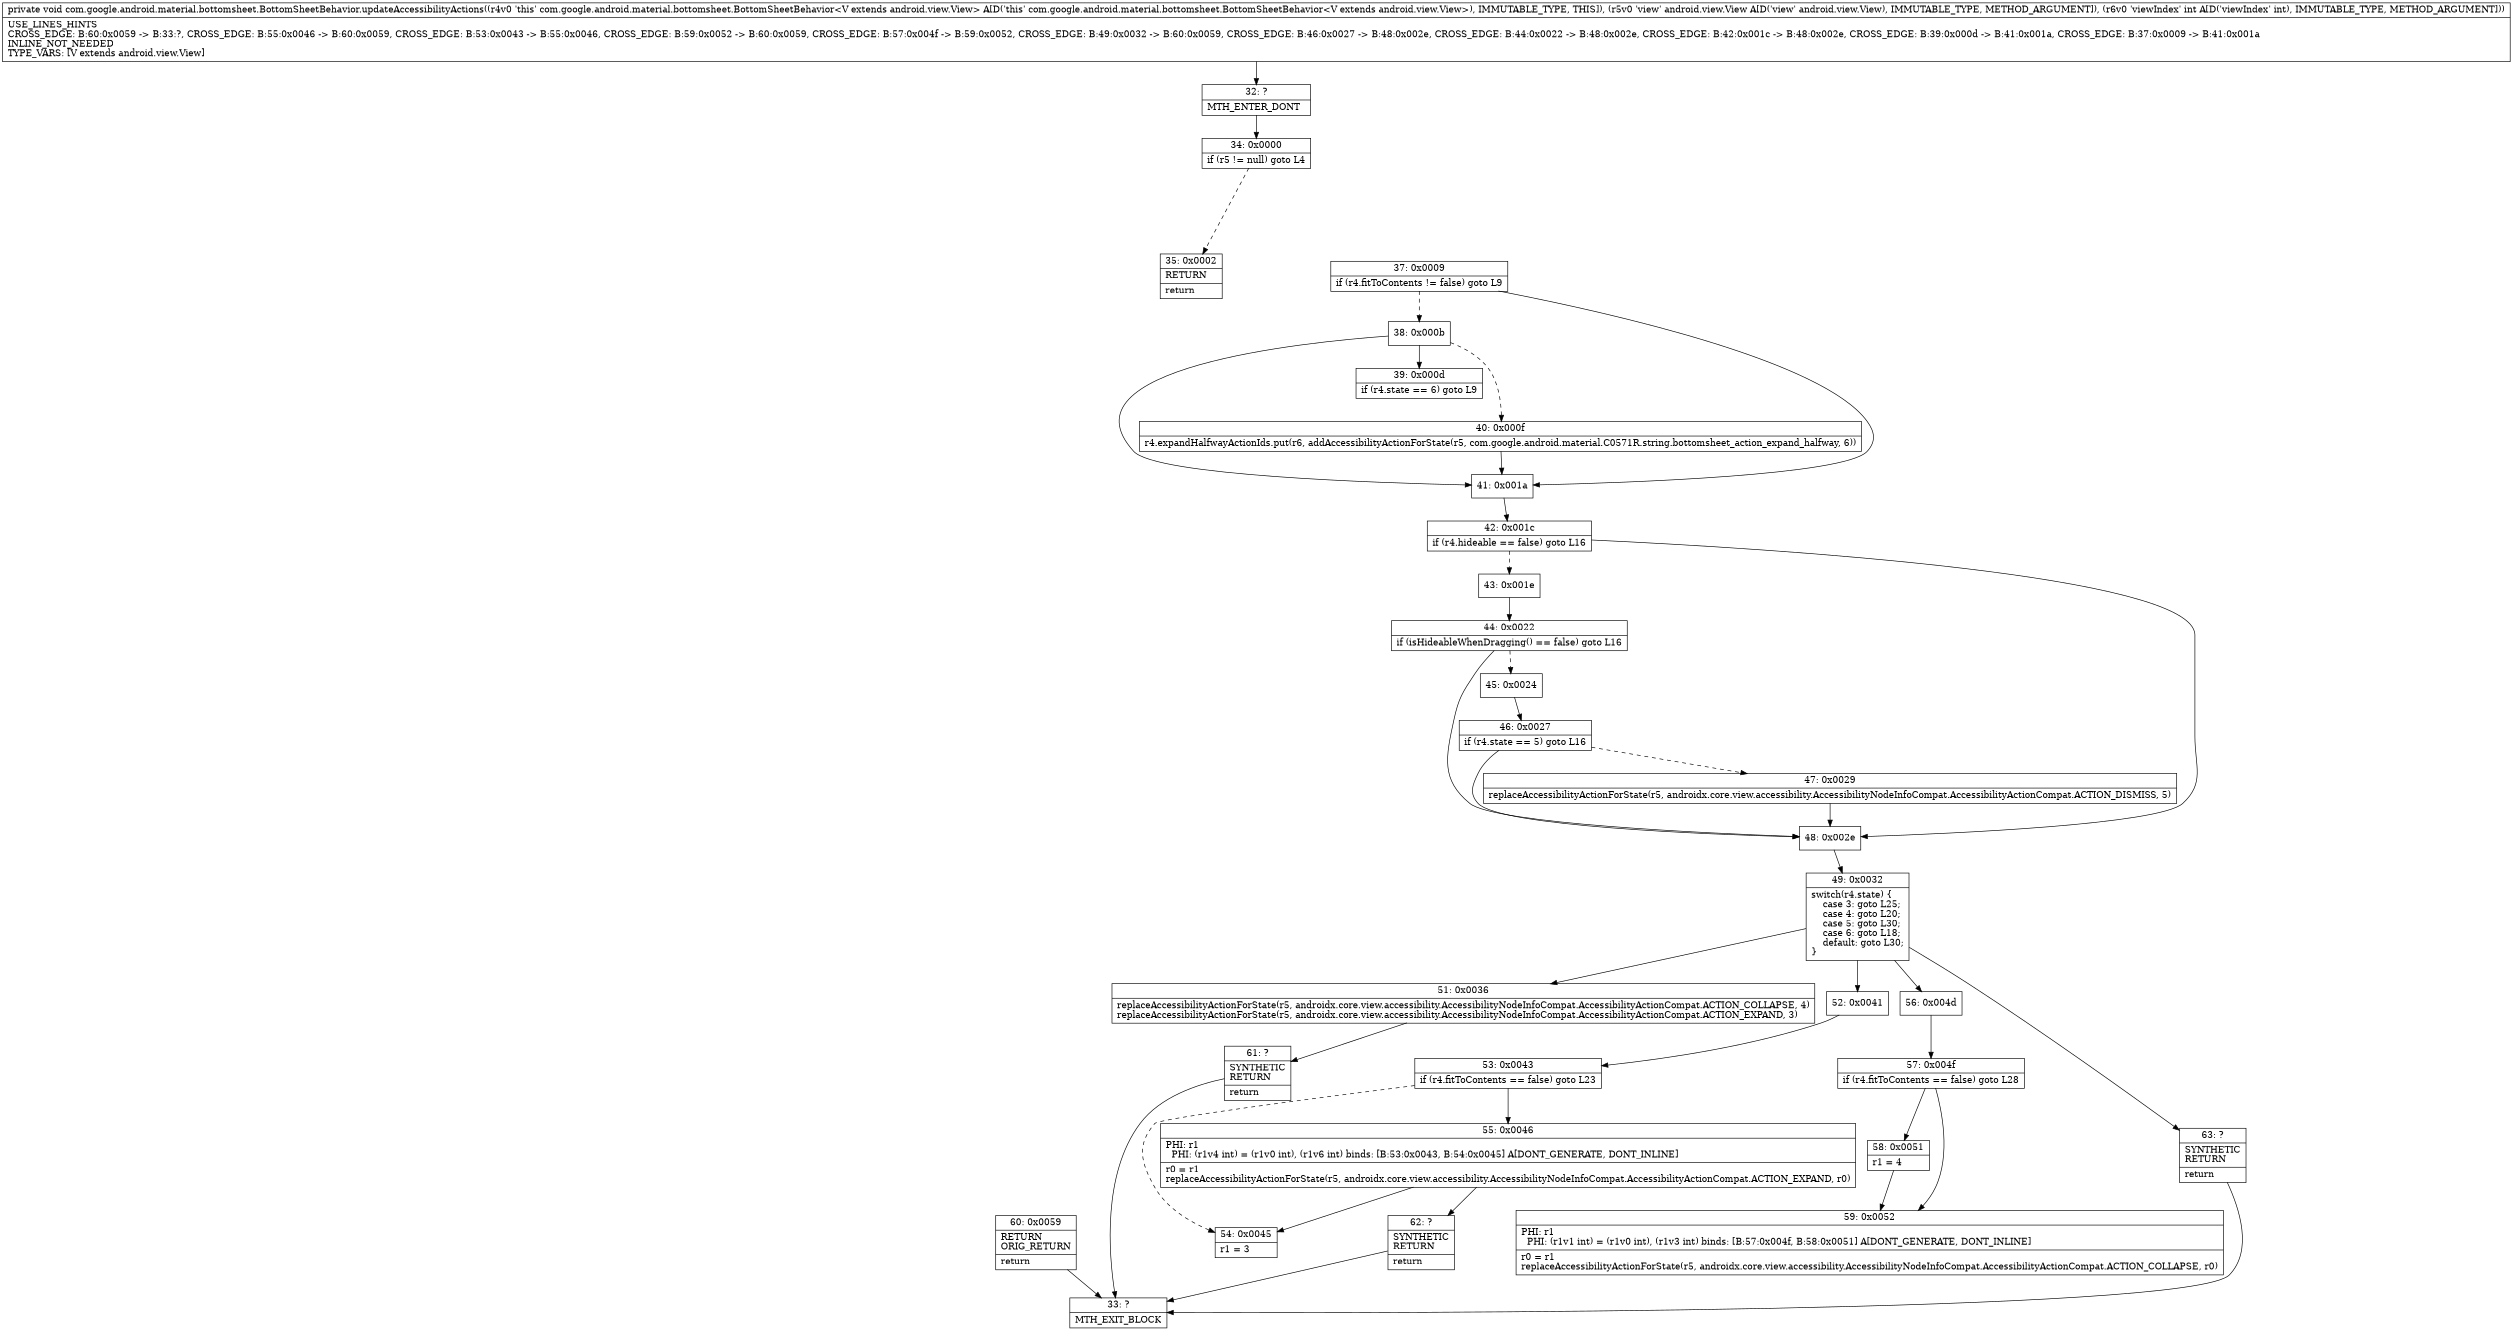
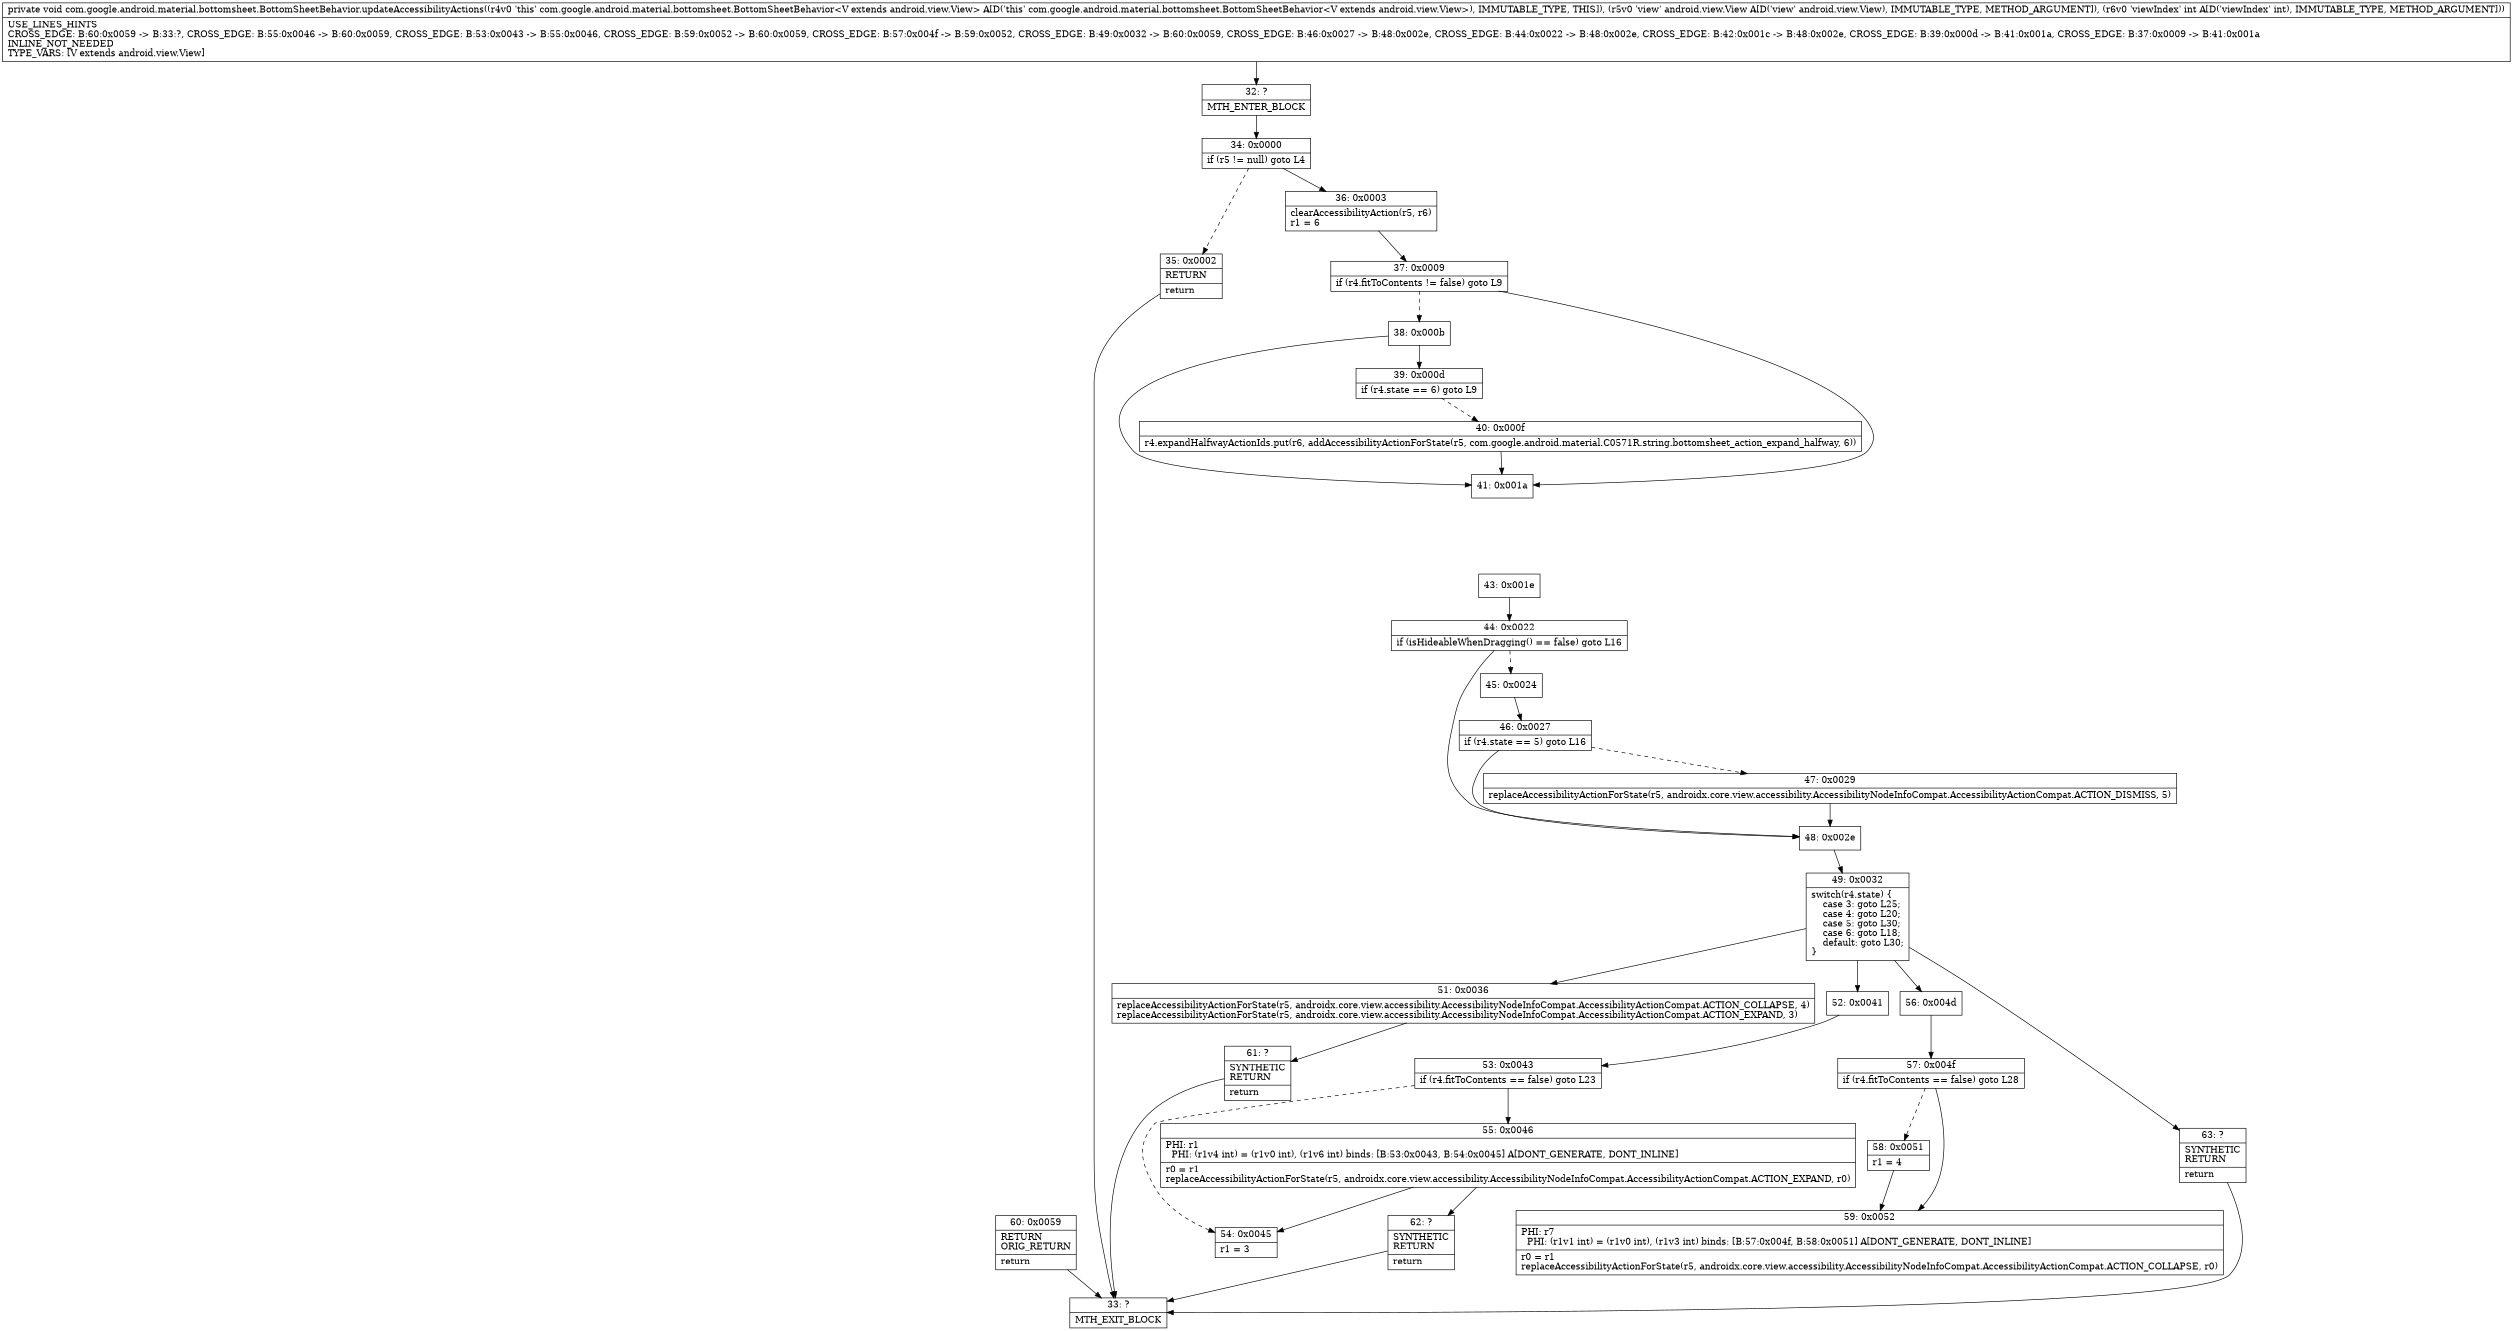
node "32: ?": text "MTH_ENTER_DONT" -> "MTH_ENTER_BLOCK"
node "36: 0x0003": added
edge "38: 0x000b" -> "40: 0x000f": now "39: 0x000d" -> "40: 0x000f"
node "42: 0x001c": removed
edge "35: 0x0002" -> "33: ?": added
edge "57: 0x004f" -> "58: 0x0051": style solid -> dashed
node "59: 0x0052": text "PHI: r1" -> "PHI: r7"
